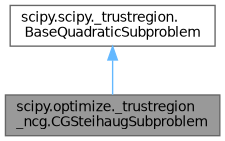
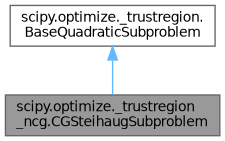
node "scipy.scipy._trustregion. BaseQuadraticSubproblem": label "scipy.scipy._trustregion. BaseQuadraticSubproblem" -> "scipy.optimize._trustregion. BaseQuadraticSubproblem"
